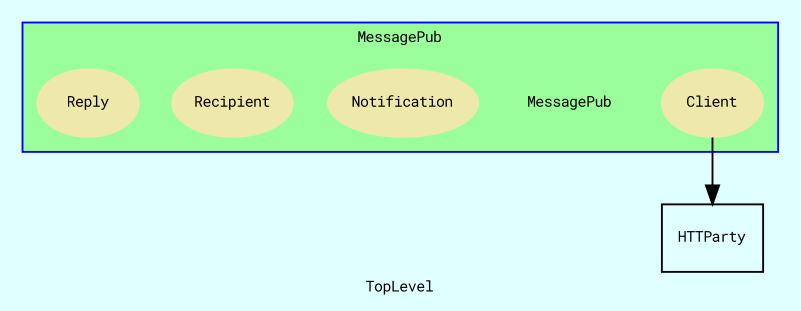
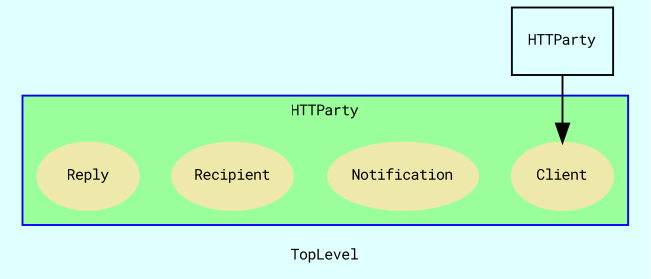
cluster "MessagePub": label "MessagePub" -> "HTTParty"
node "MessagePub": removed
edge "Client" -> "HTTParty": reversed
